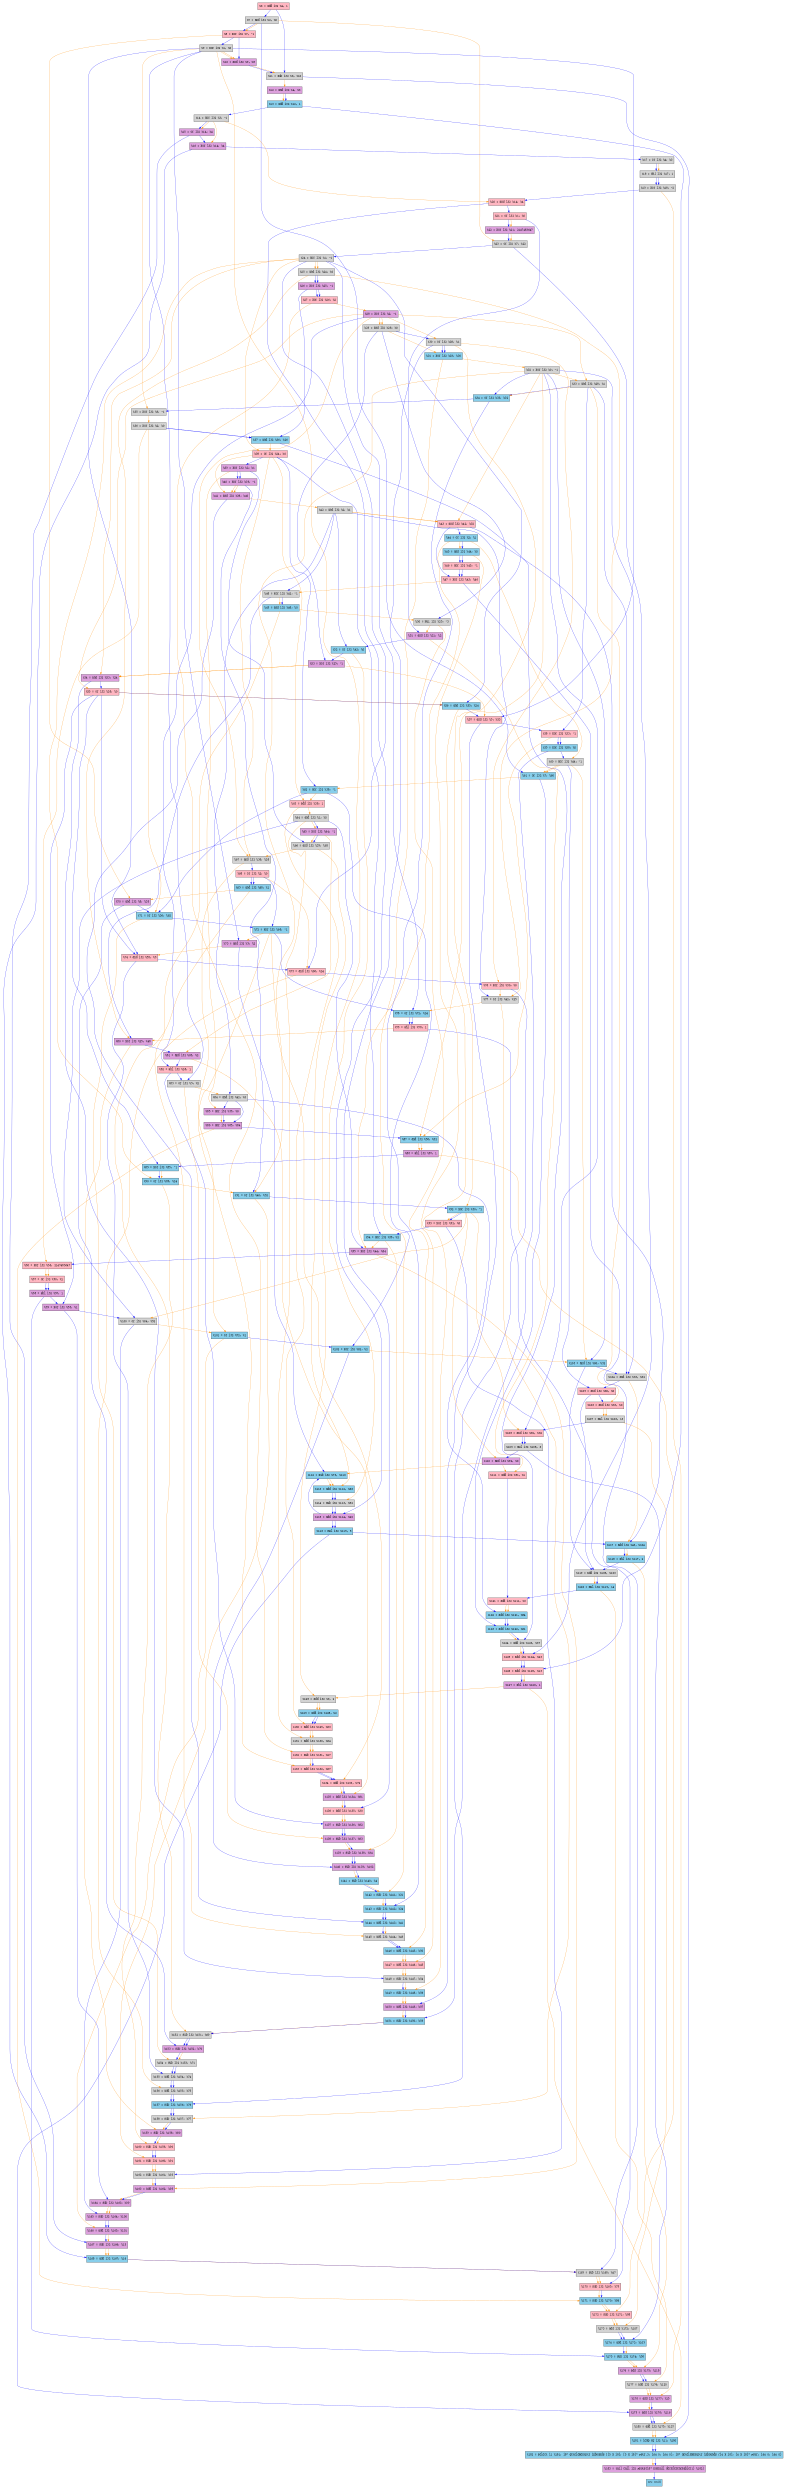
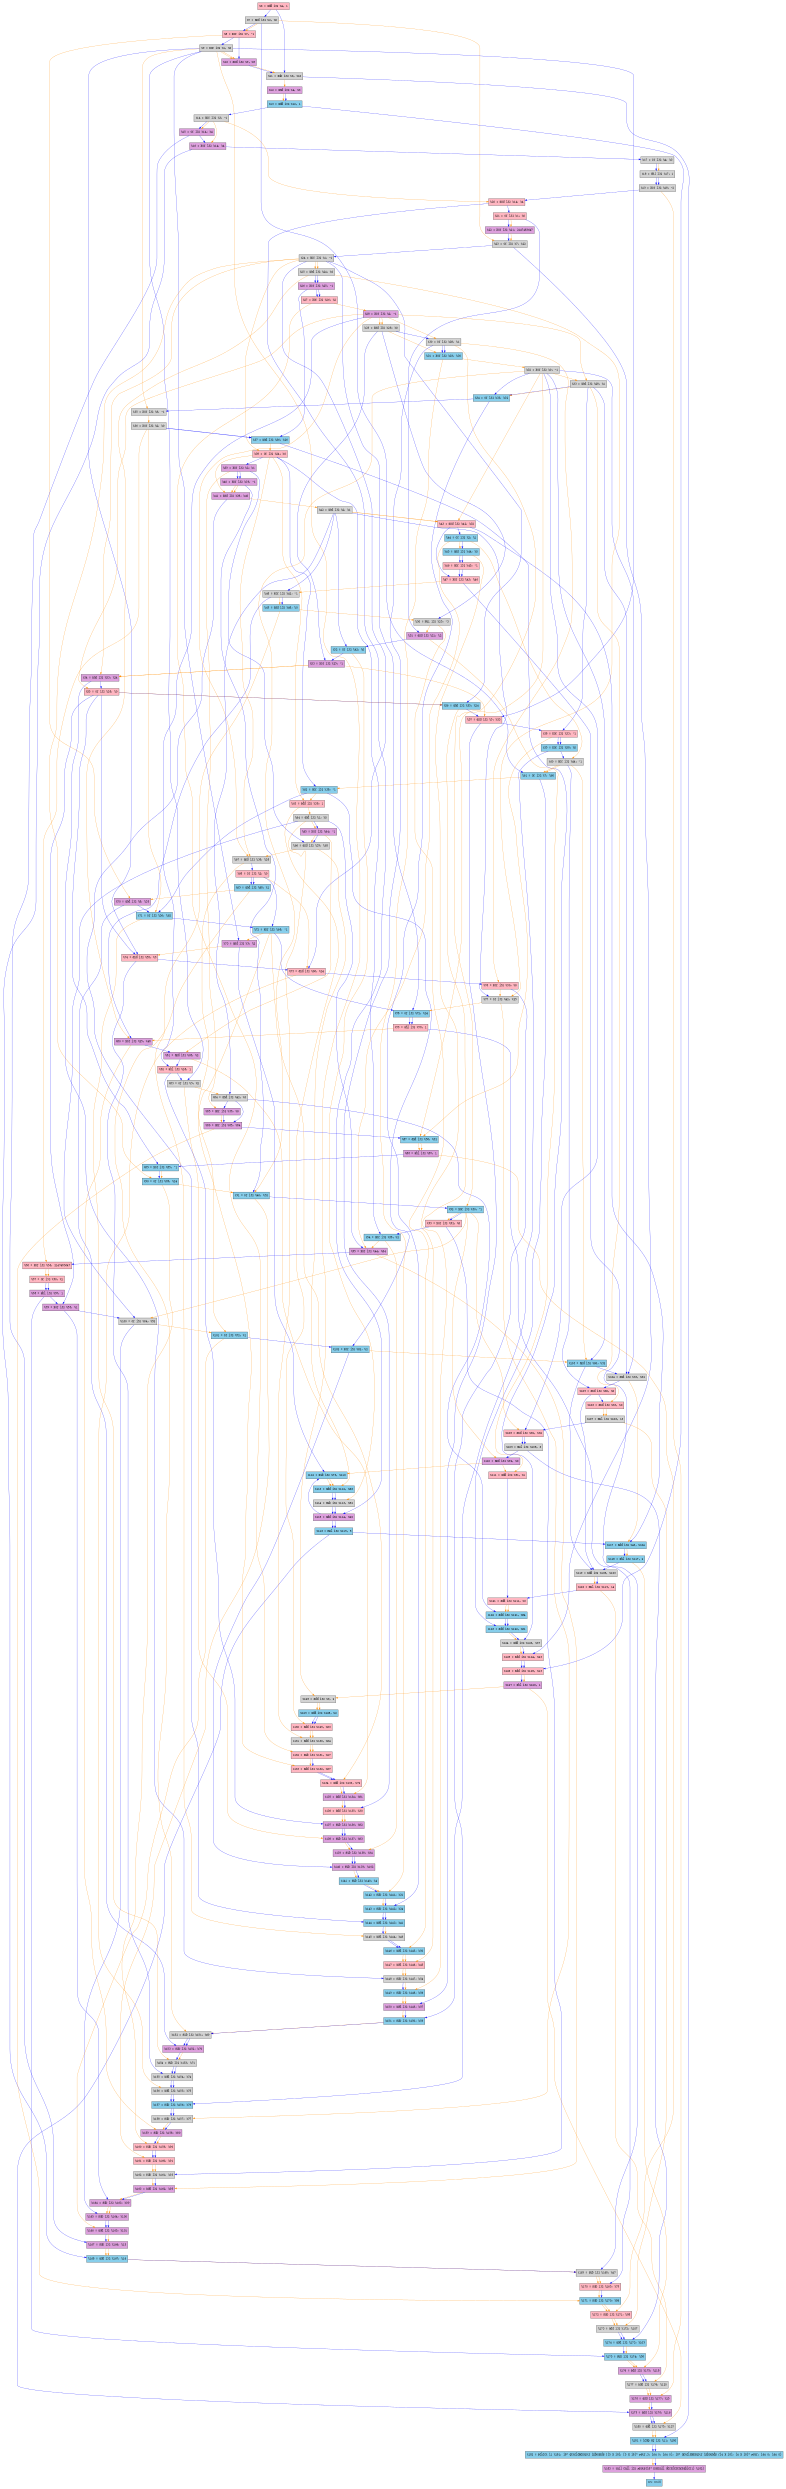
node "%120 = mul i32 %119, 14": fillcolor skyblue -> lightpink
